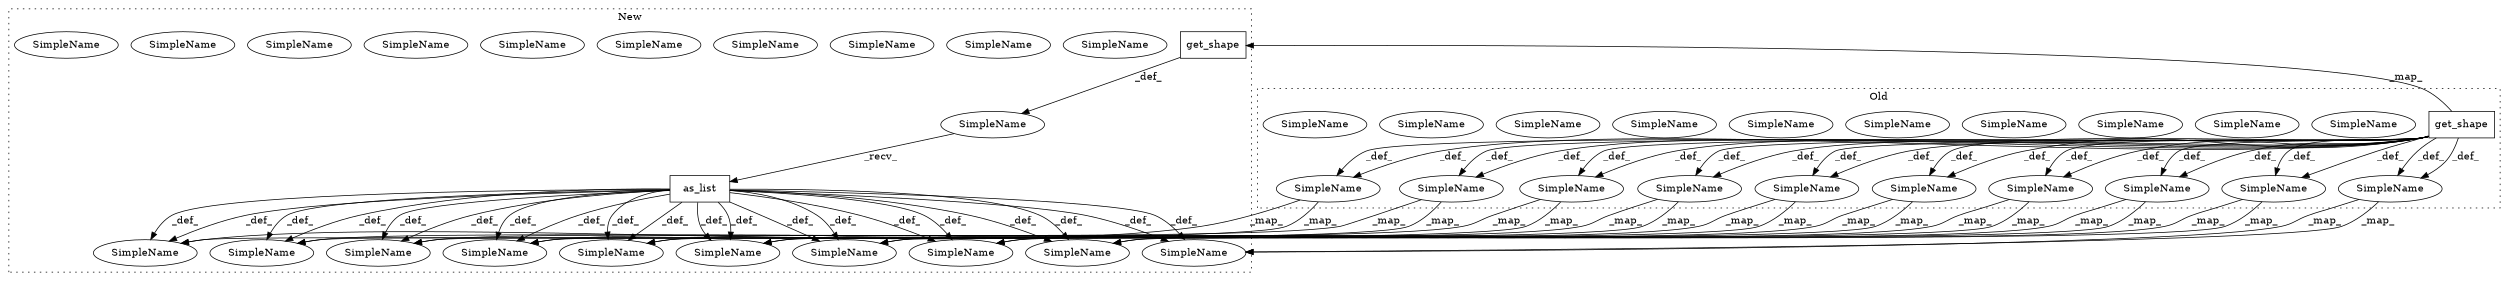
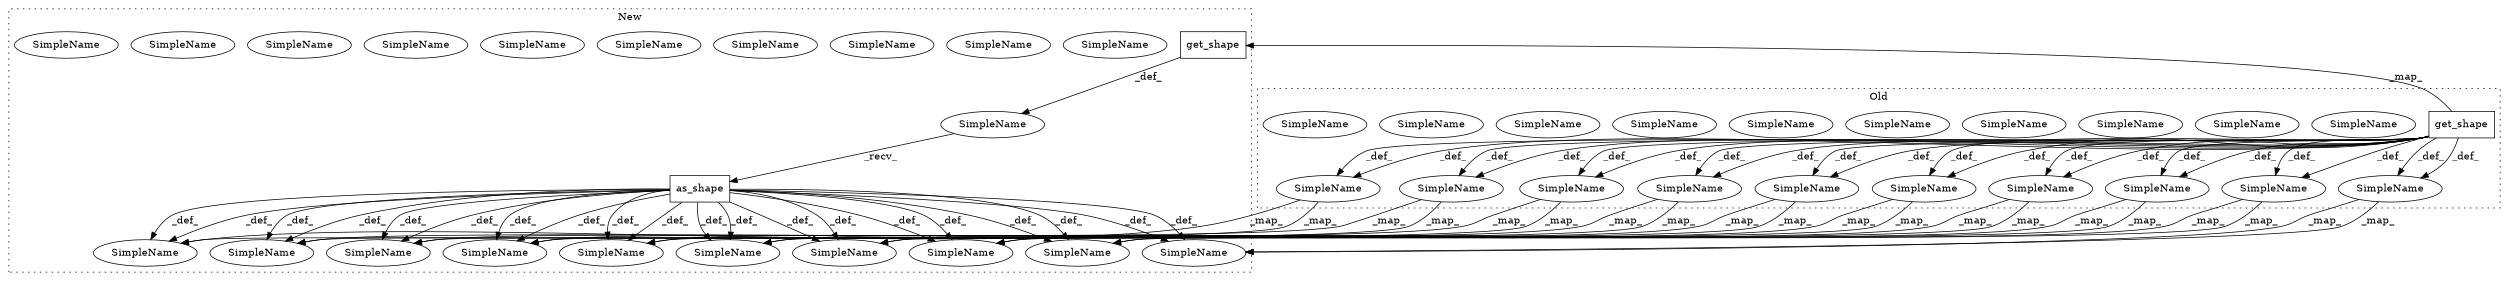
node "as_list": label "as_list" -> "as_shape"
